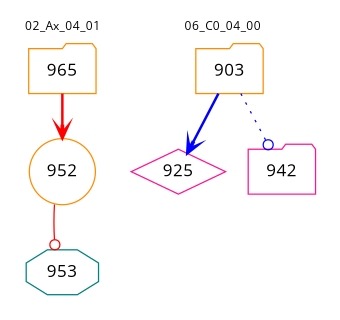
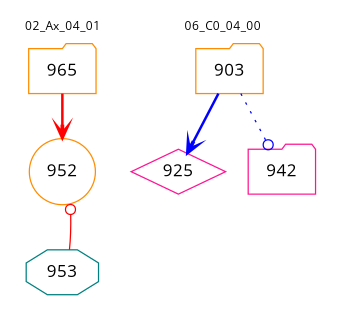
edge "952" -> "953": reversed
